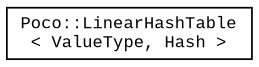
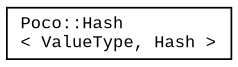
node "Poco::LinearHashTable < ValueType, Hash >": label "Poco::LinearHashTable < ValueType, Hash >" -> "Poco::Hash < ValueType, Hash >"
